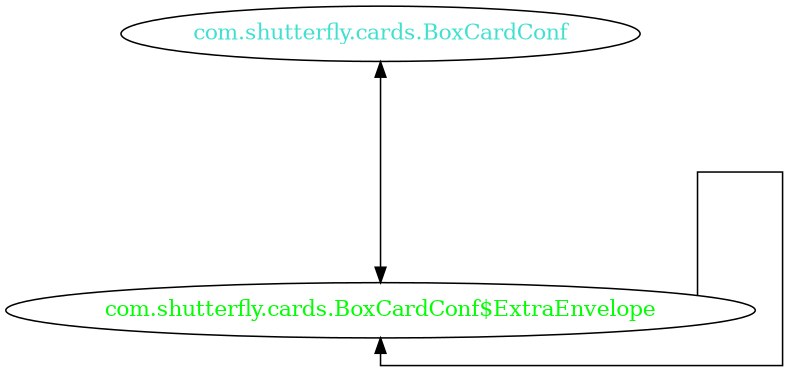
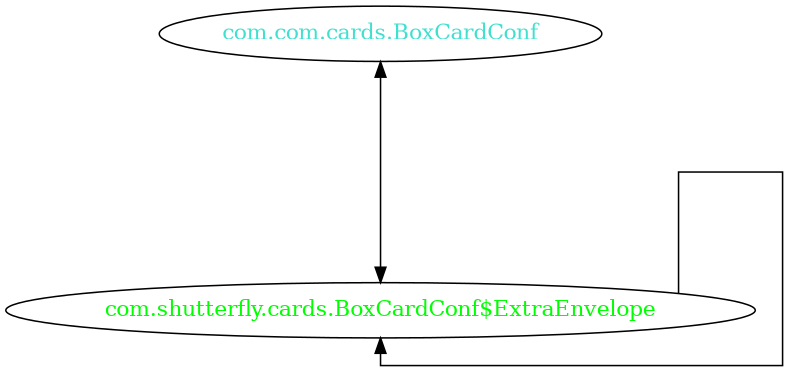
node "com.shutterfly.cards.BoxCardConf": label "com.shutterfly.cards.BoxCardConf" -> "com.com.cards.BoxCardConf"
